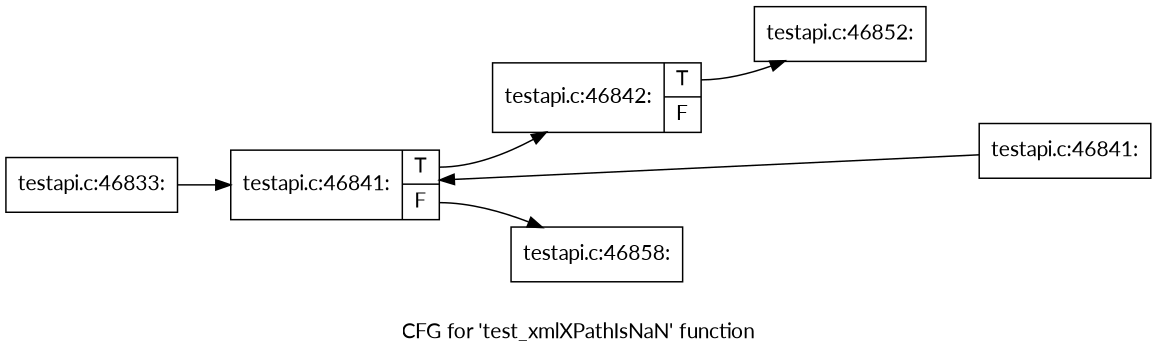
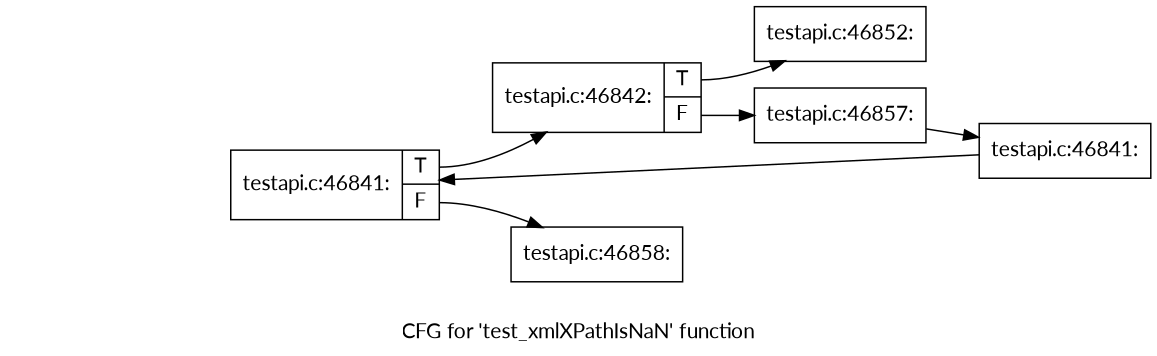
node "testapi.c:46857:": added
node "testapi.c:46833:": removed
